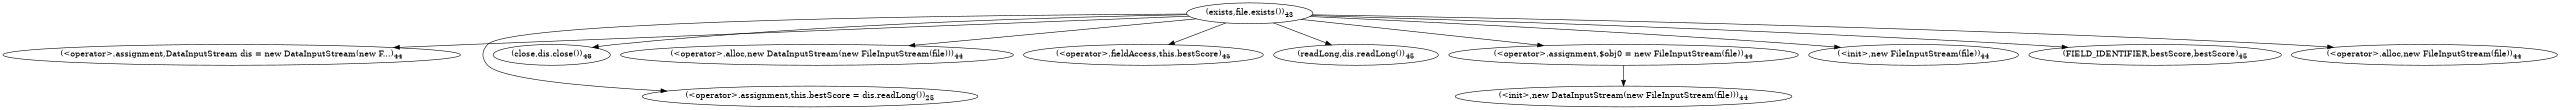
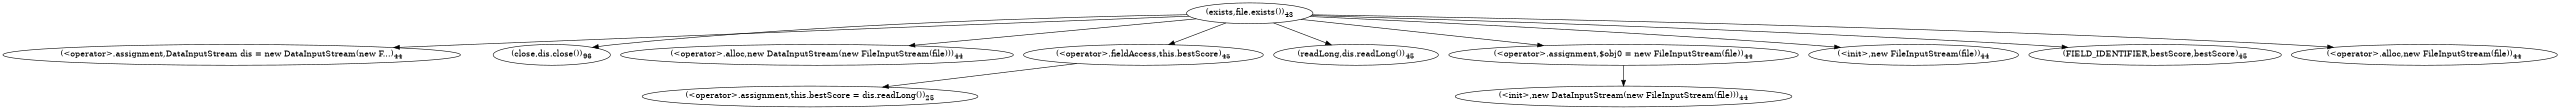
edge "(exists,file.exists())" -> "(<operator>.assignment,this.bestScore = dis.readLong())": now "(<operator>.fieldAccess,this.bestScore)" -> "(<operator>.assignment,this.bestScore = dis.readLong())"
node "(close,dis.close())": text "46" -> "96"
